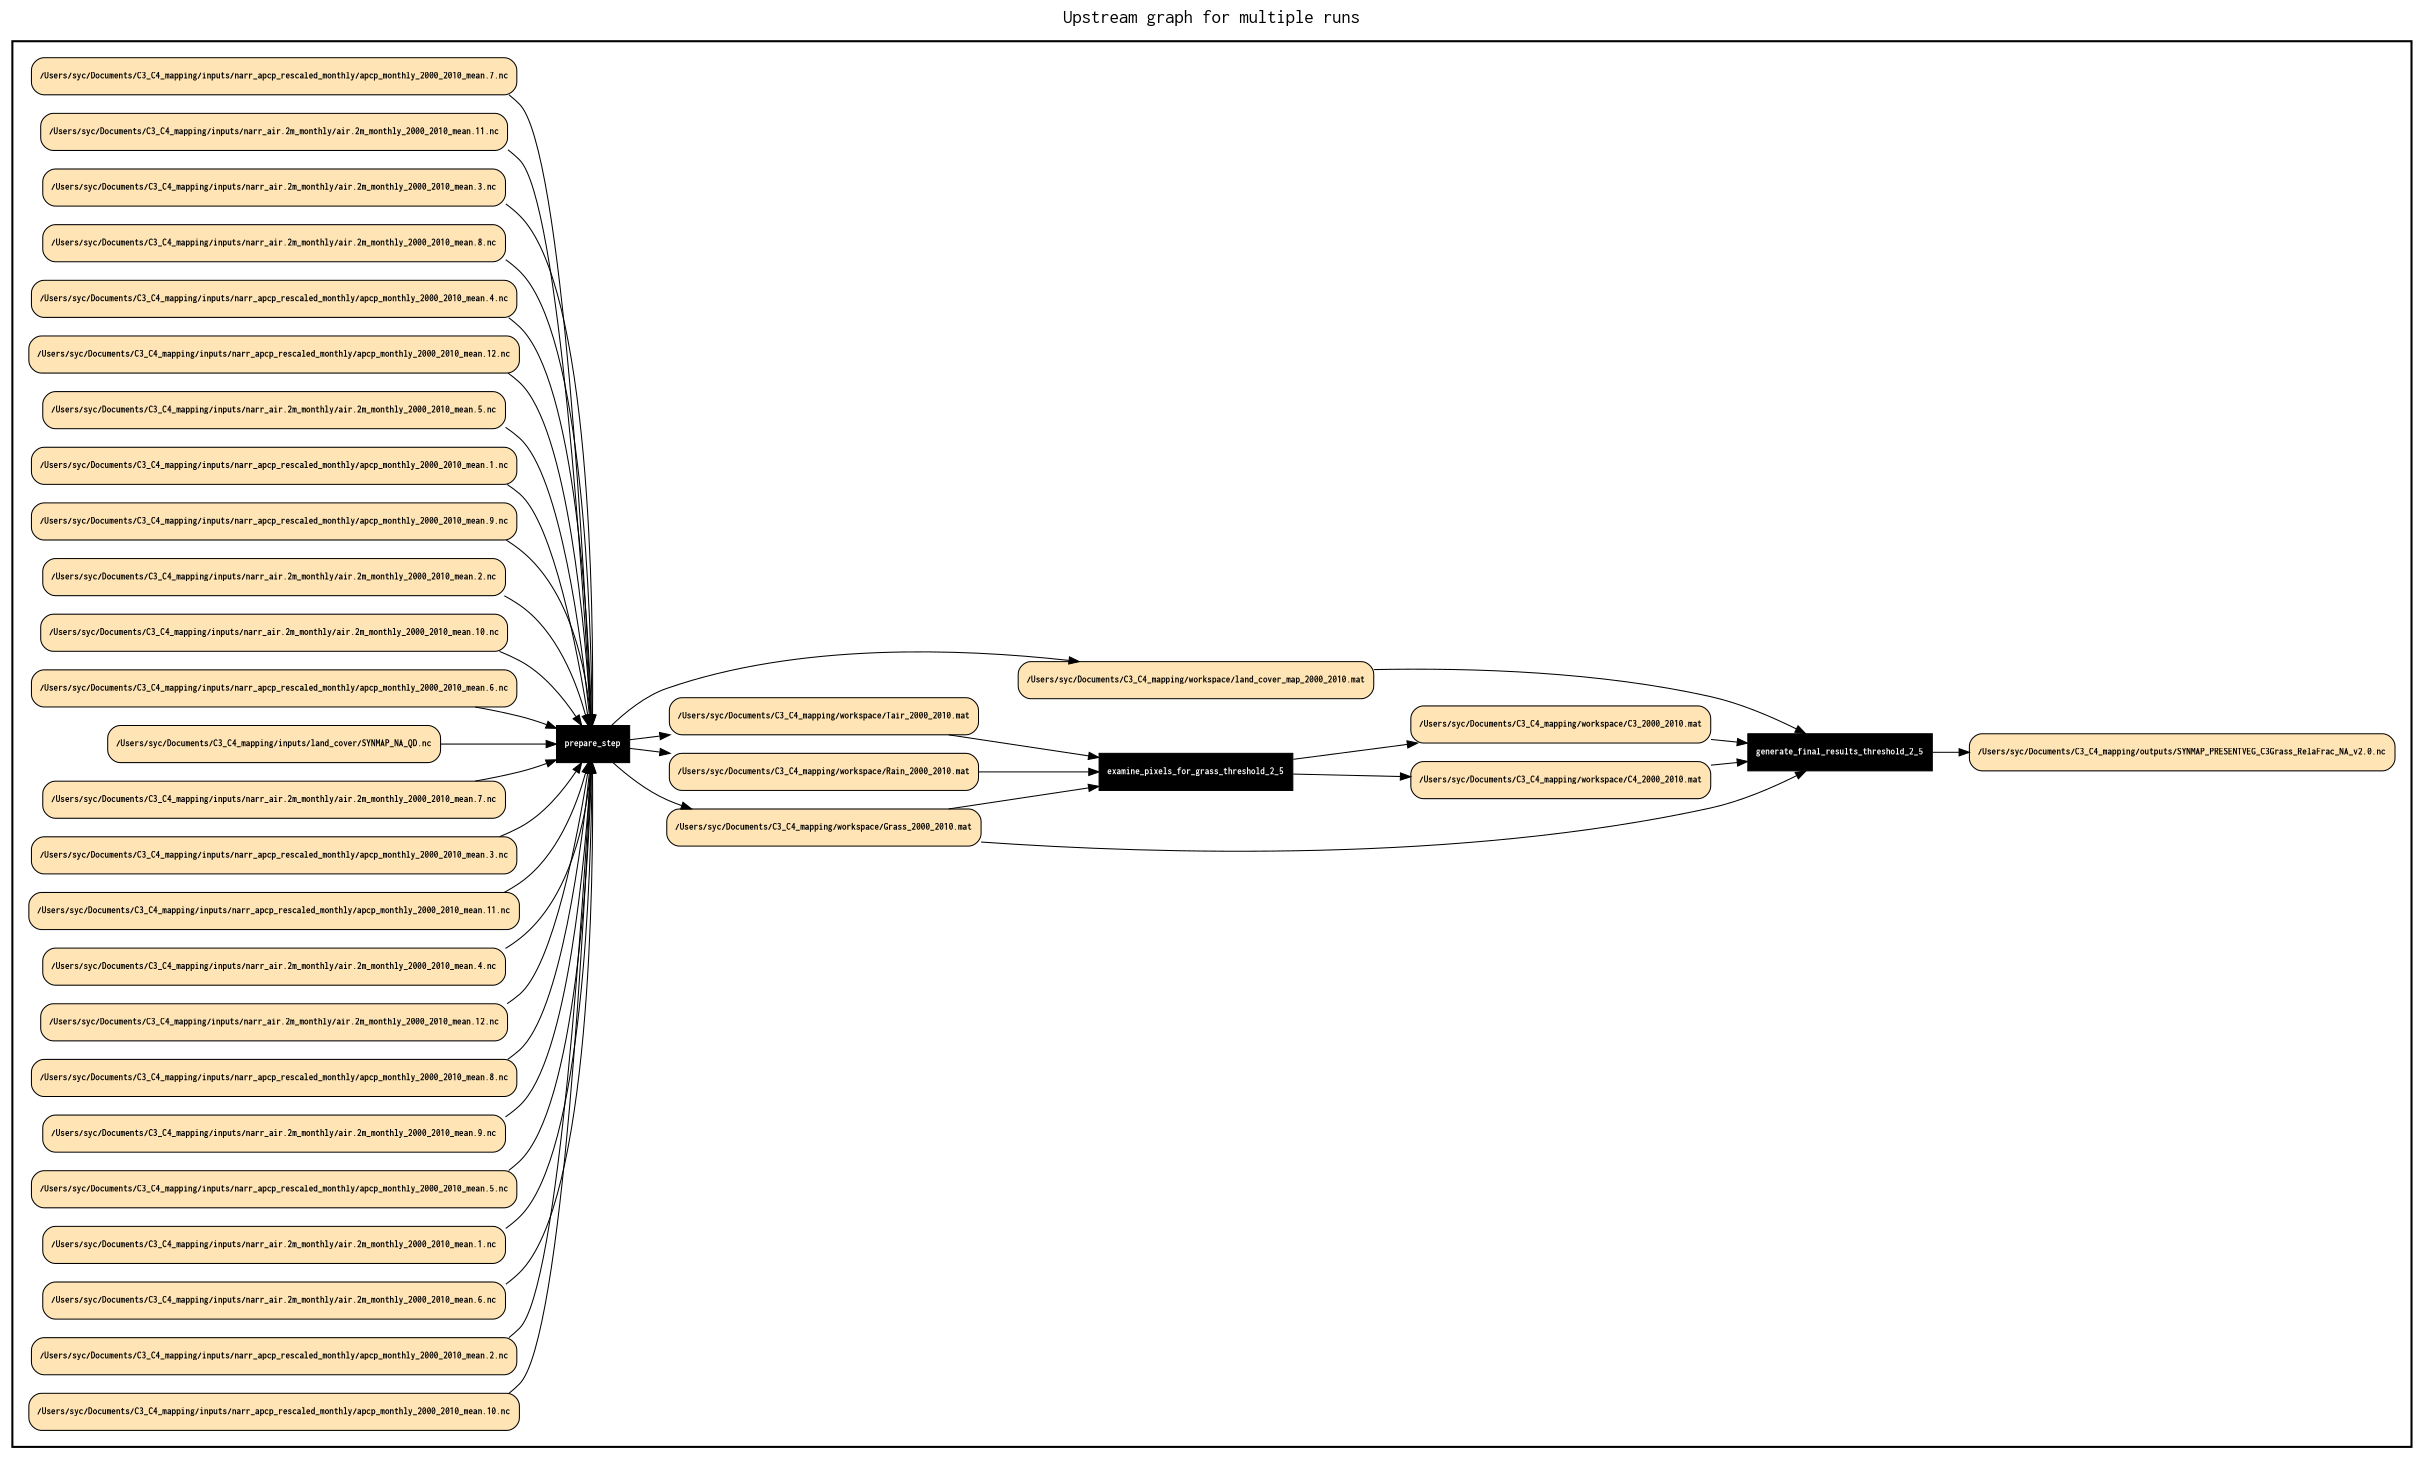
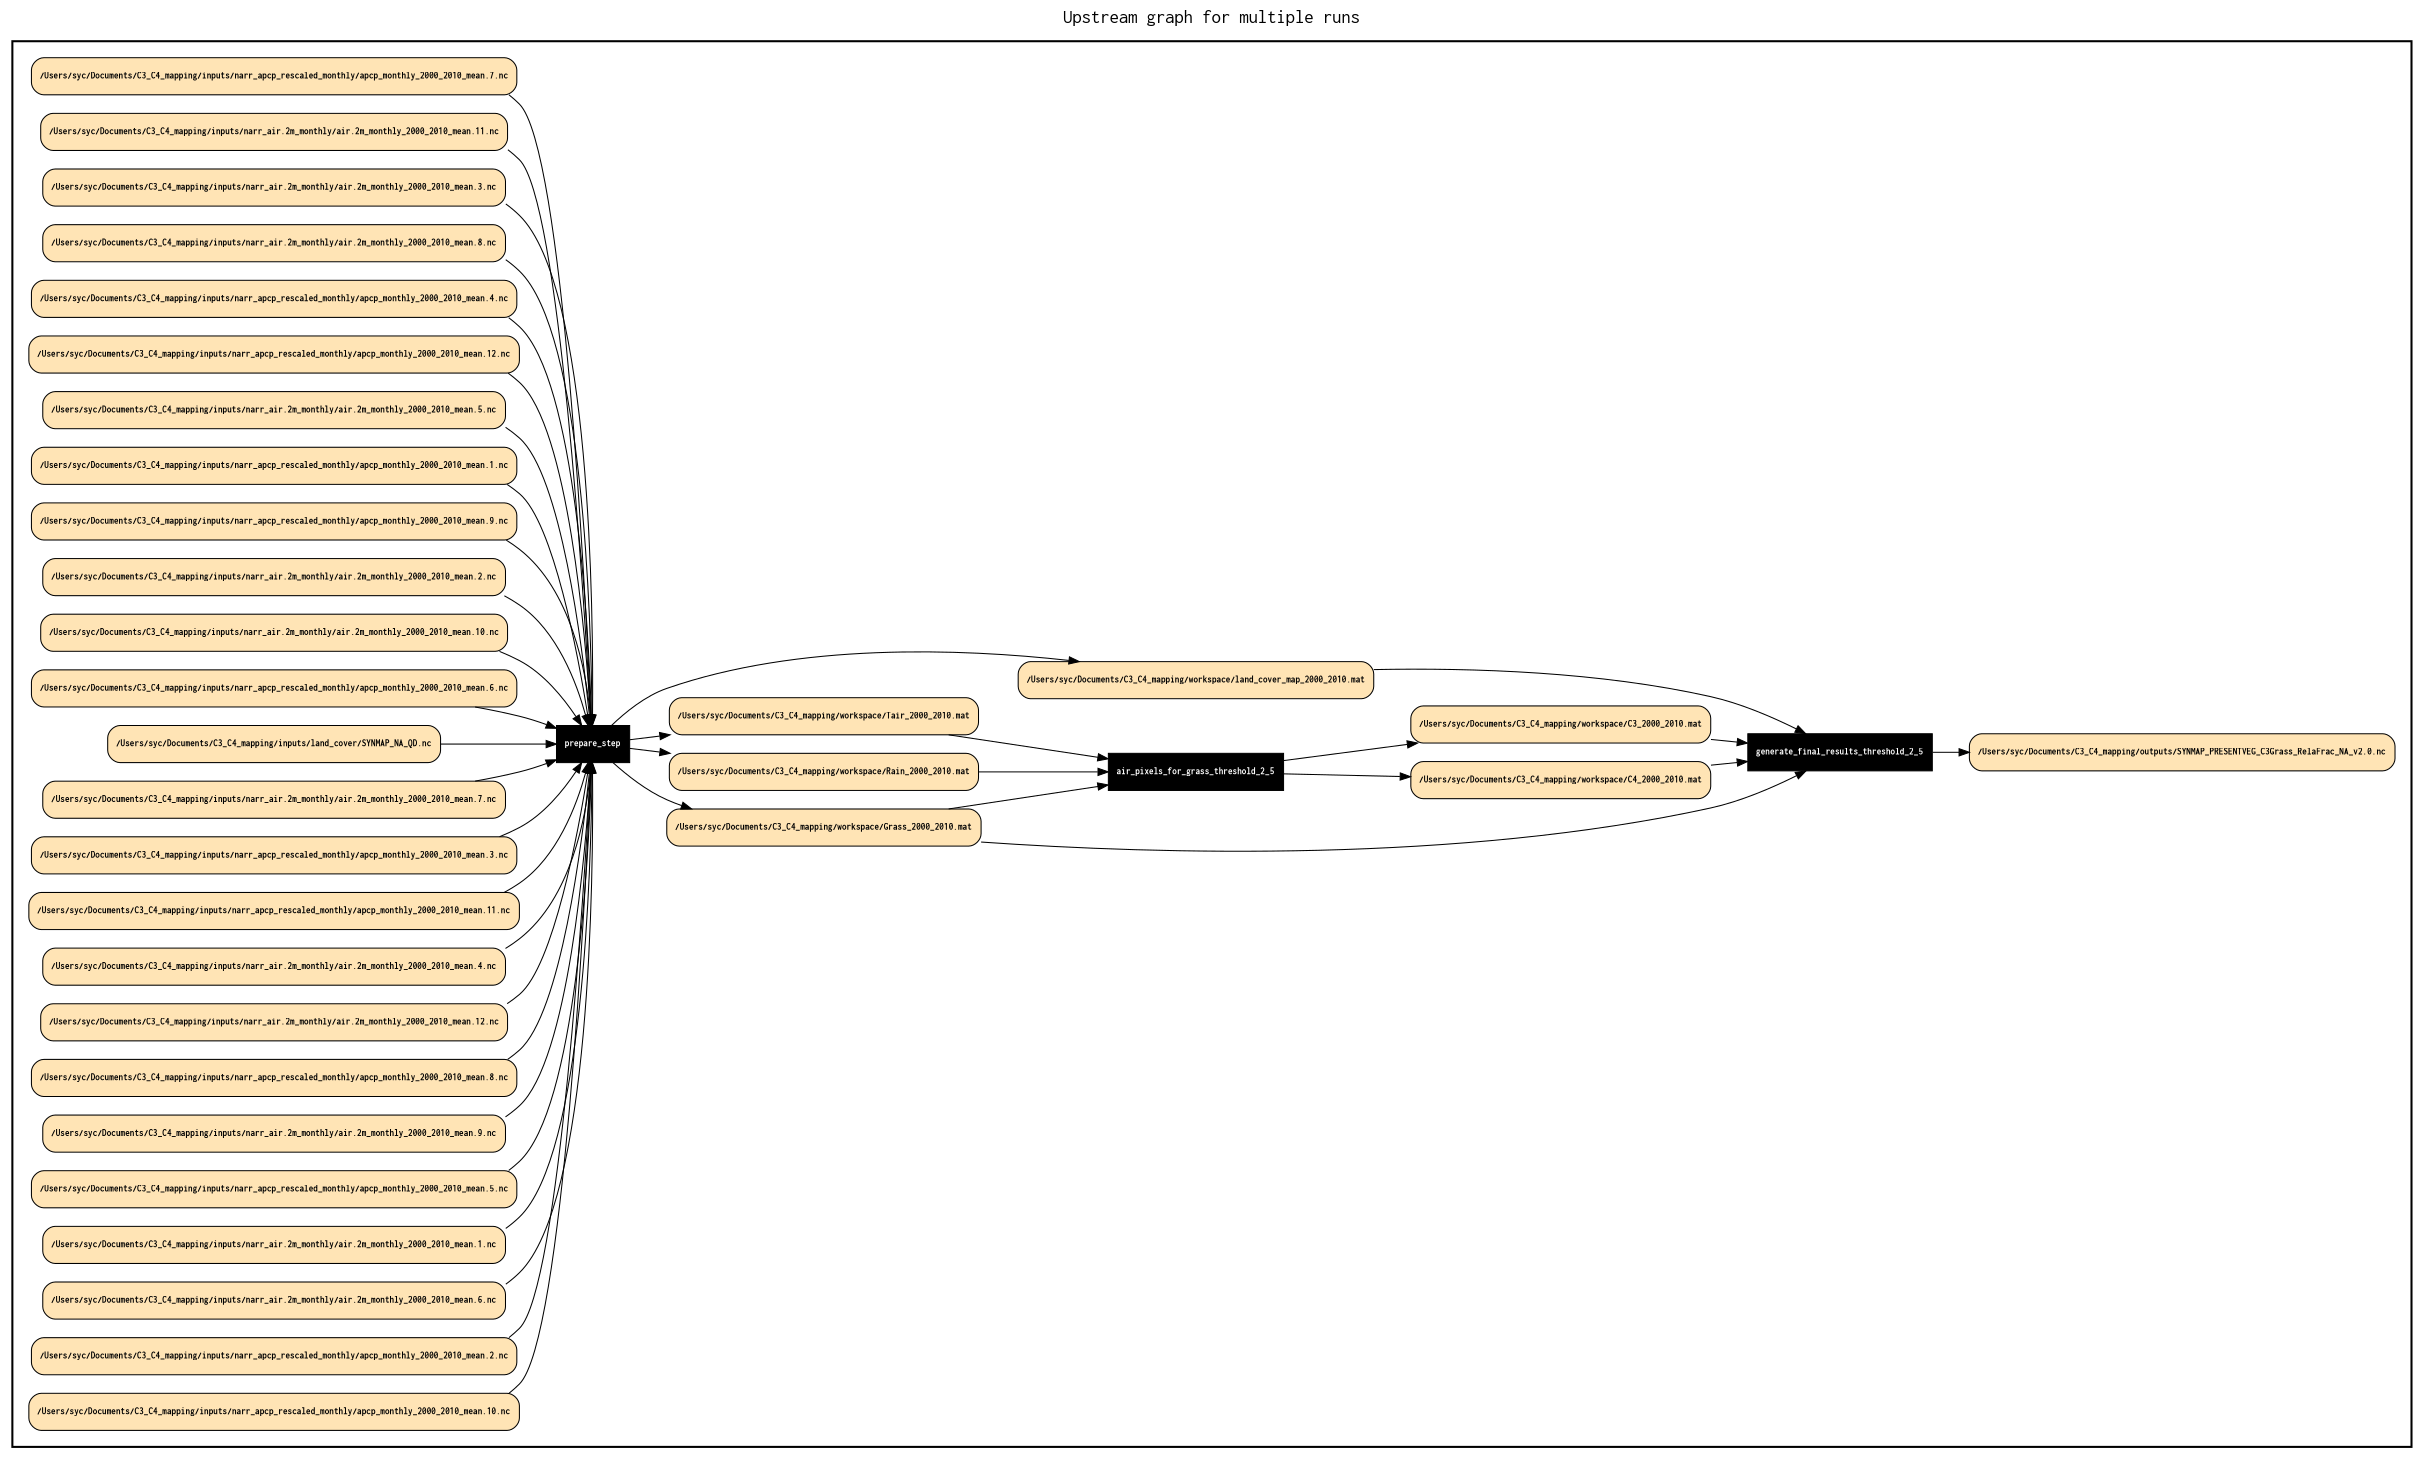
node "examine_pixels_for_grass_threshold_2_5": label "examine_pixels_for_grass_threshold_2_5" -> "air_pixels_for_grass_threshold_2_5"
